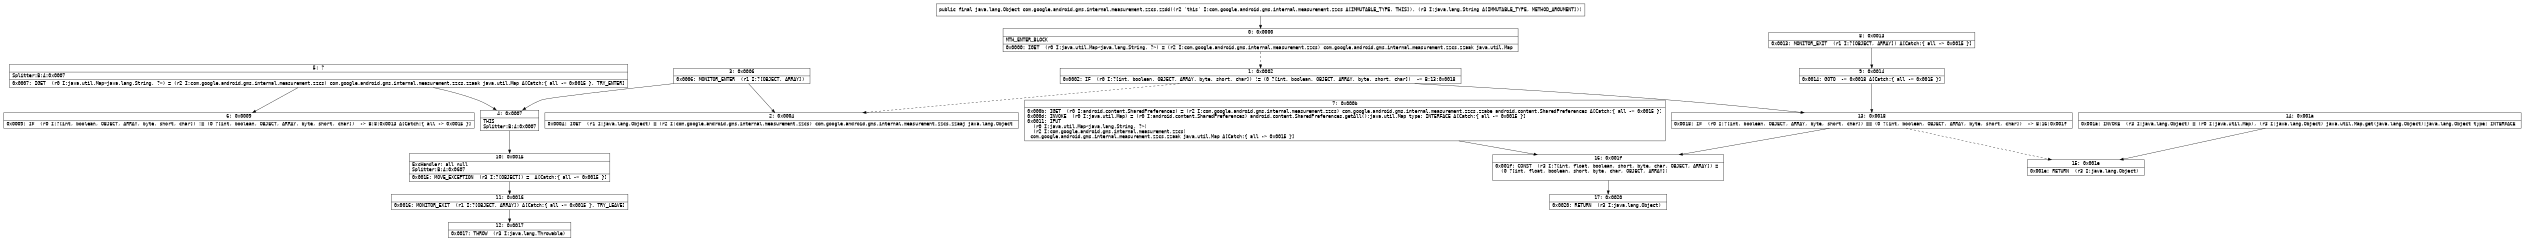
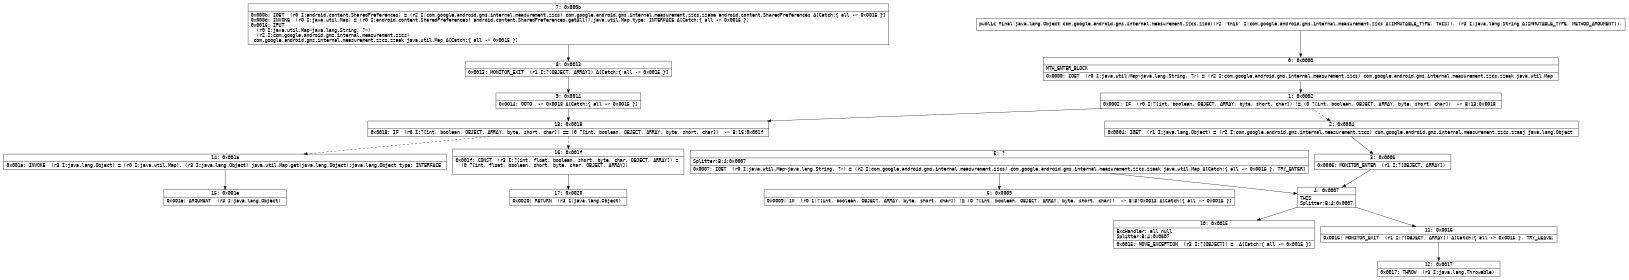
edge "0: 0x0000" -> "1: 0x0002": style dashed -> solid
edge "3: 0x0006" -> "2: 0x0004": reversed
node "7: 0x000b": text "0x0011: IPUT" -> "0x0016: IPUT"
edge "13: 0x0018" -> "16: 0x001f": style solid -> dashed
edge "13: 0x0018" -> "15: 0x001e": now "13: 0x0018" -> "14: 0x001a"
edge "7: 0x000b" -> "16: 0x001f": now "7: 0x000b" -> "8: 0x0013"
node "15: 0x001e": text "0x001e: RETURN  (r3 I:java.lang.Object)" -> "0x001e: ARGUMENT  (r3 I:java.lang.Object)"
edge "10: 0x0015" -> "11: 0x0016": now "4: 0x0007" -> "11: 0x0016"
